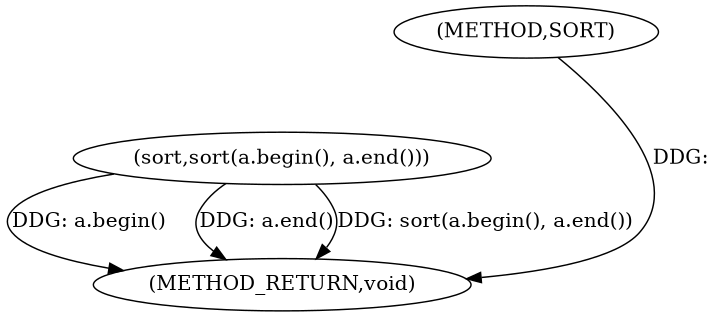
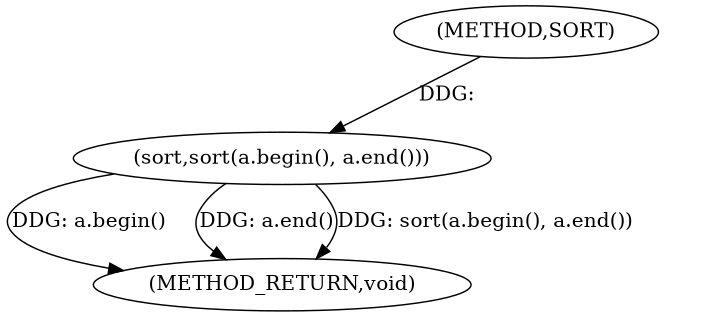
edge "(METHOD,SORT)" -> "(METHOD_RETURN,void)": now "(METHOD,SORT)" -> "(sort,sort(a.begin(), a.end()))"
